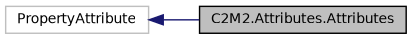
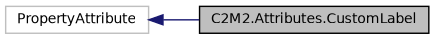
node "C2M2.Attributes.Attributes": label "C2M2.Attributes.Attributes" -> "C2M2.Attributes.CustomLabel"
